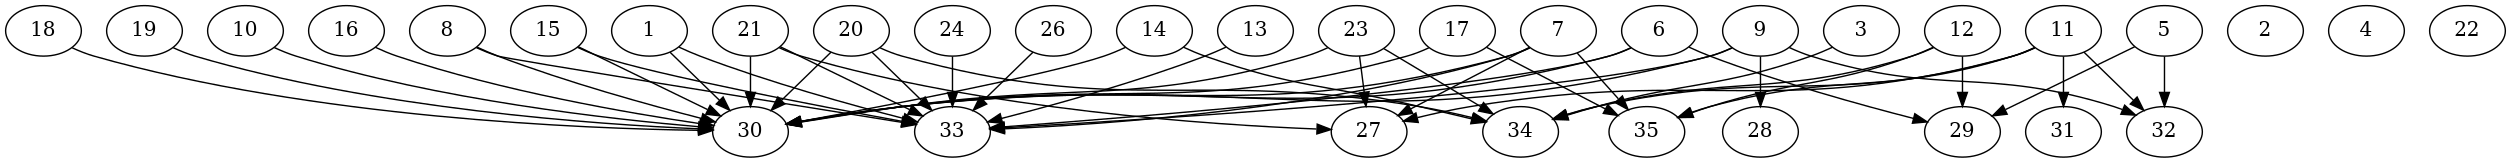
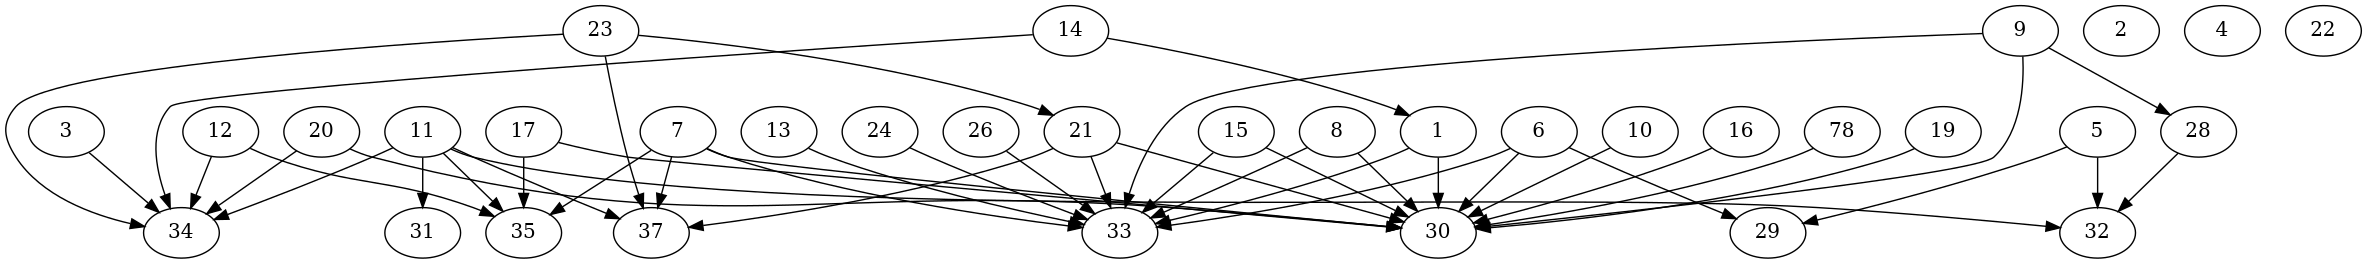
node "18": label "18" -> "78"
edge "20" -> "33": removed
edge "12" -> "29": removed
edge "23" -> "30": now "23" -> "21"
edge "9" -> "32": now "28" -> "32"
edge "14" -> "30": now "14" -> "1"
node "27": label "27" -> "37"
